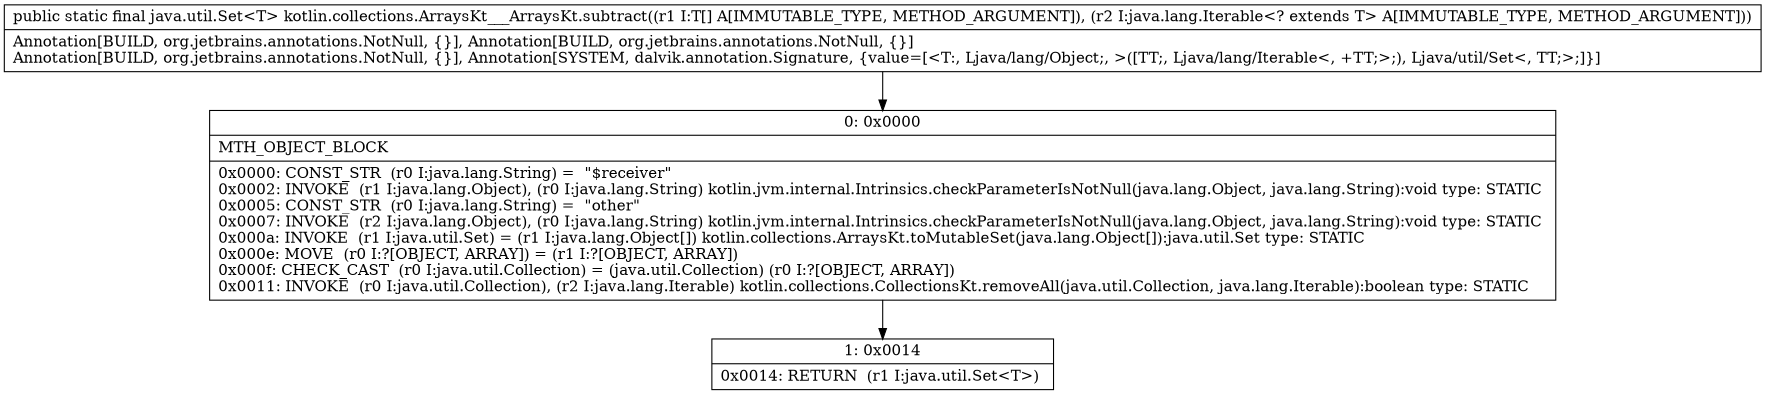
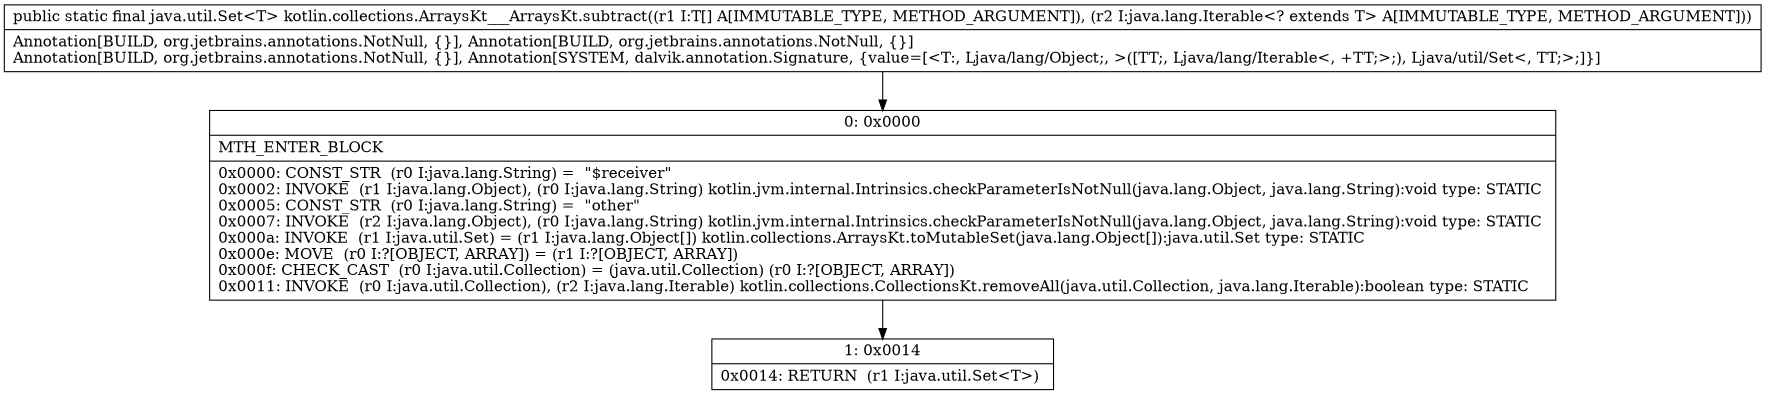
node "0: 0x0000": text "MTH_OBJECT_BLOCK" -> "MTH_ENTER_BLOCK"
